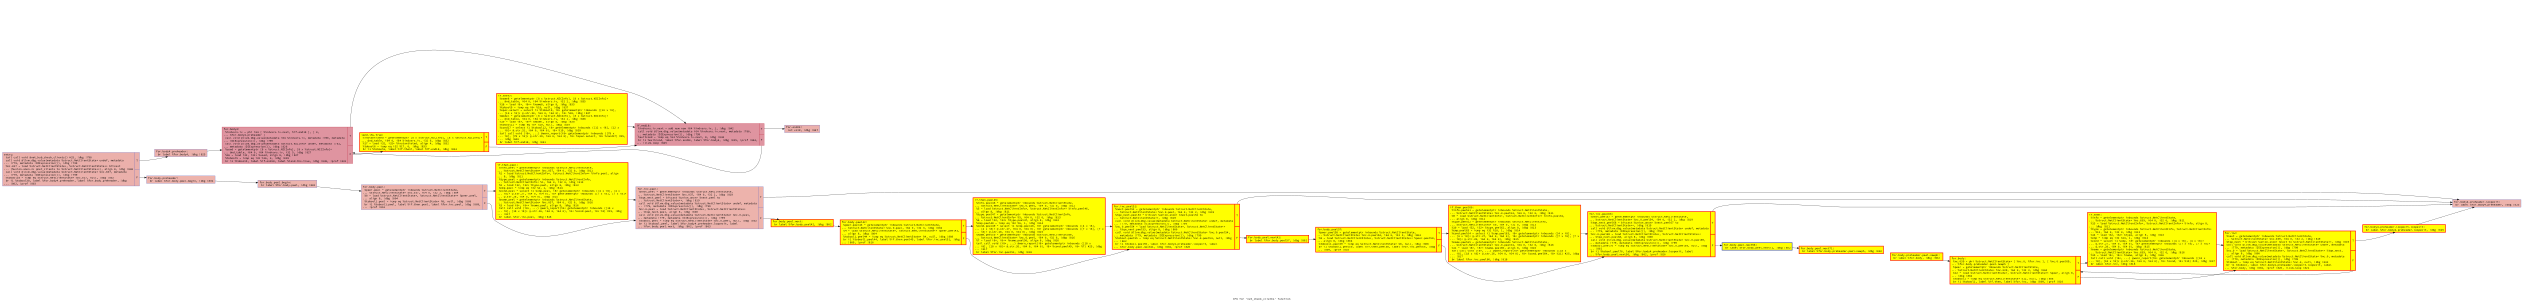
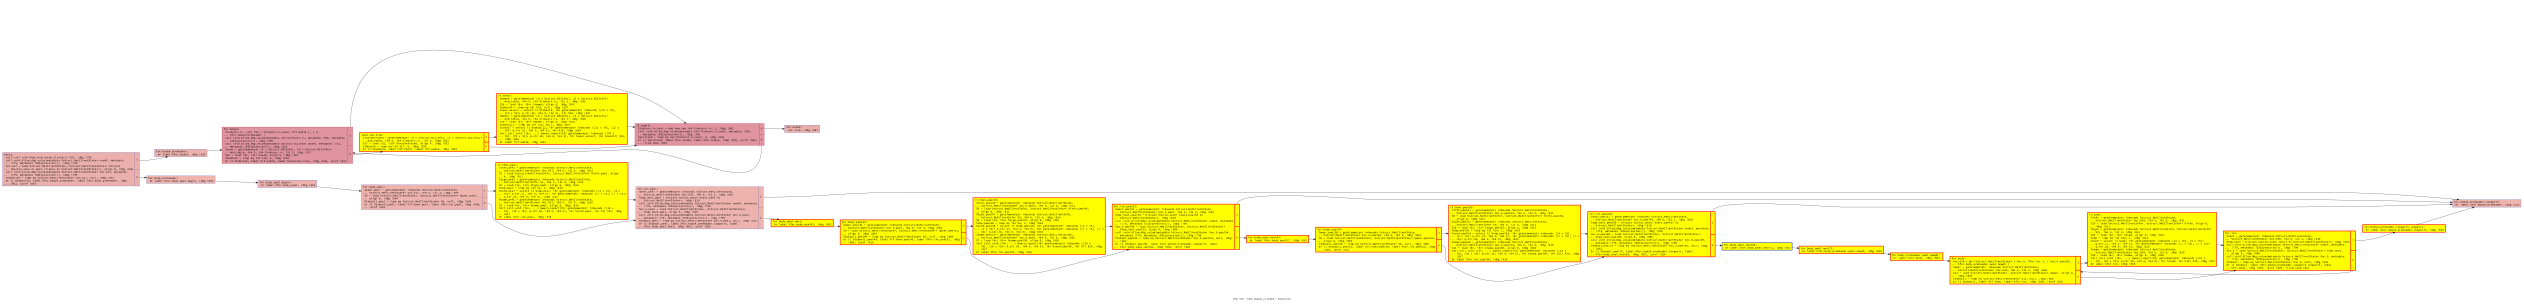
edge "land.lhs.true:" -> "if.then7:": added
edge "for.body.peel.next71:" -> "for.body.preheader.peel.newph:": added
